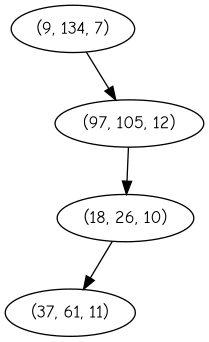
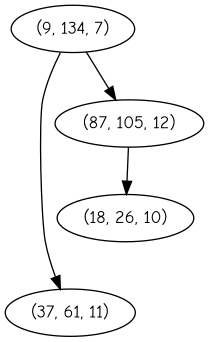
node "(97, 105, 12)": label "(97, 105, 12)" -> "(87, 105, 12)"
edge "(18, 26, 10)" -> "(37, 61, 11)": now "(9, 134, 7)" -> "(37, 61, 11)"
